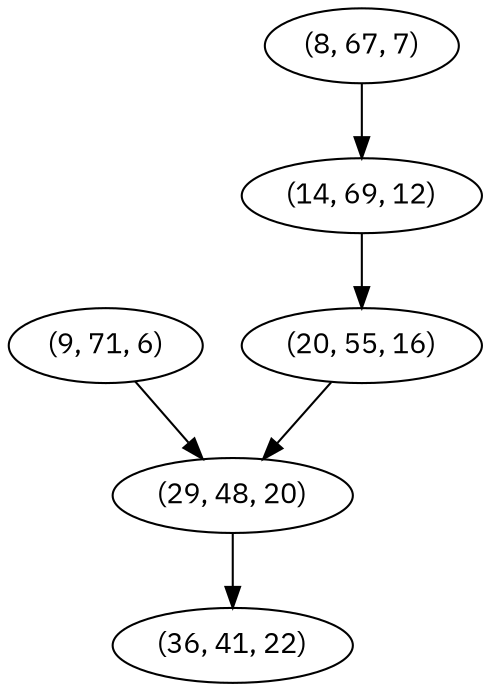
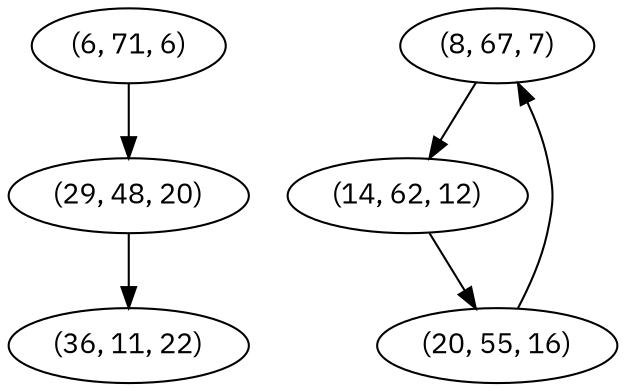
node "(14, 69, 12)": label "(14, 69, 12)" -> "(14, 62, 12)"
node "(9, 71, 6)": label "(9, 71, 6)" -> "(6, 71, 6)"
edge "(20, 55, 16)" -> "(29, 48, 20)": now "(20, 55, 16)" -> "(8, 67, 7)"
node "(36, 41, 22)": label "(36, 41, 22)" -> "(36, 11, 22)"
